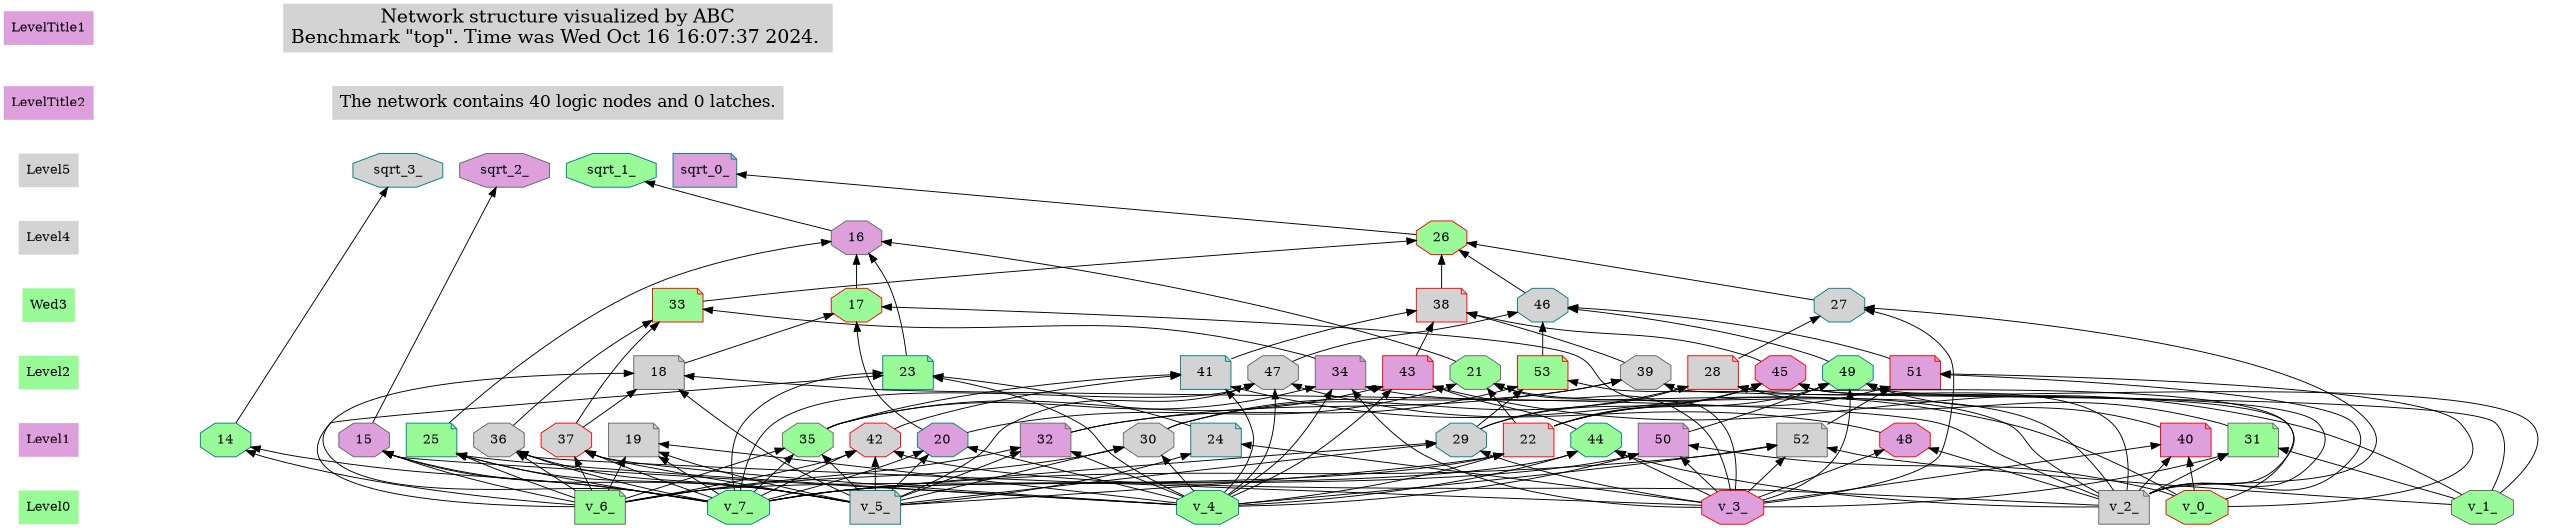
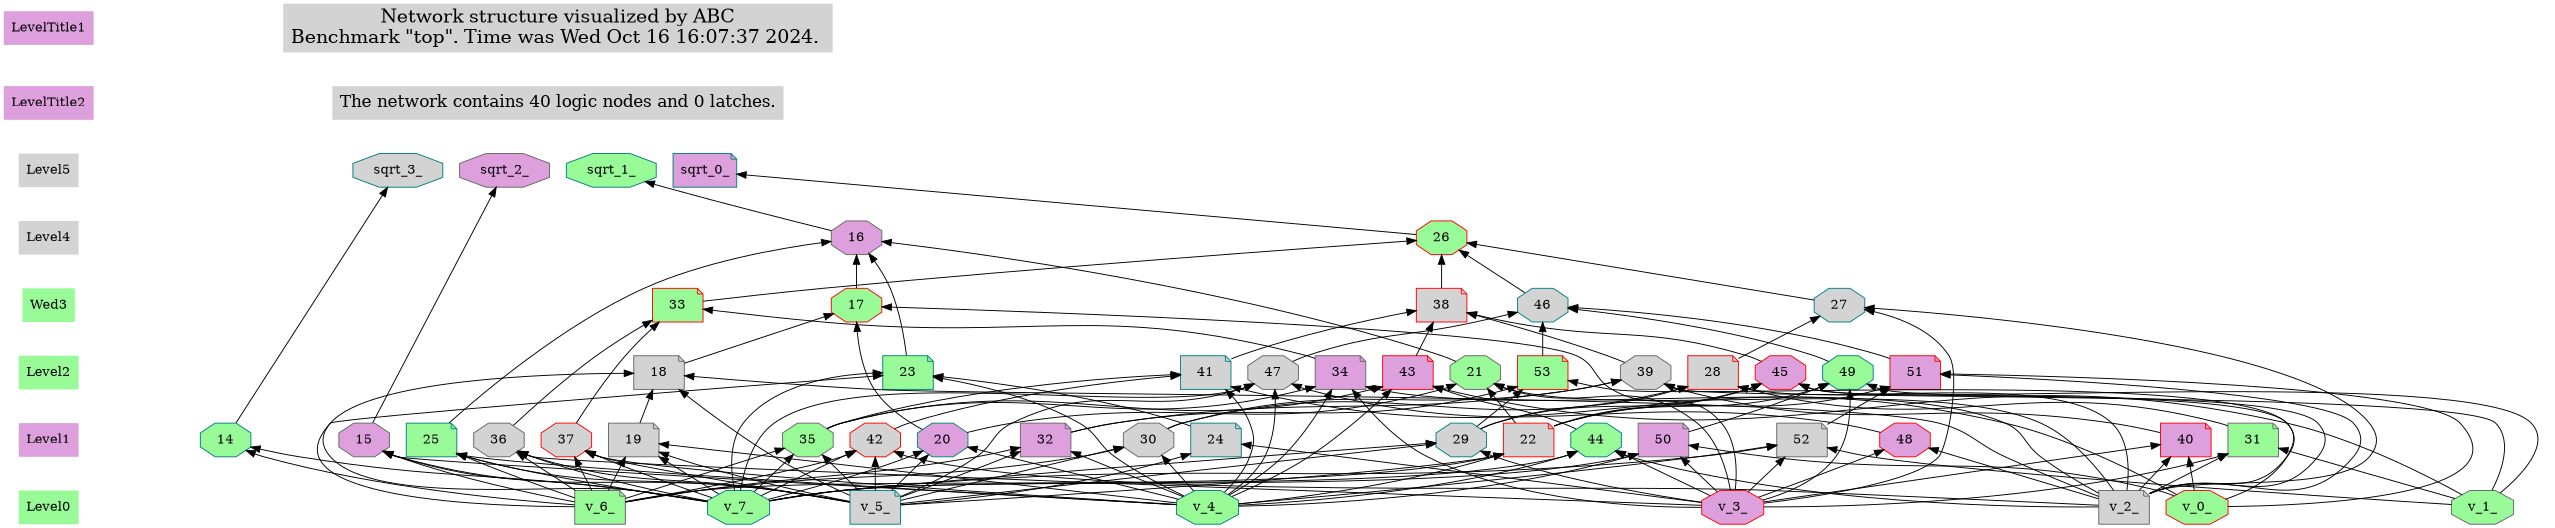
edge "40" -> "49": now "40" -> "39"
edge "37" -> "18": now "19" -> "18"
